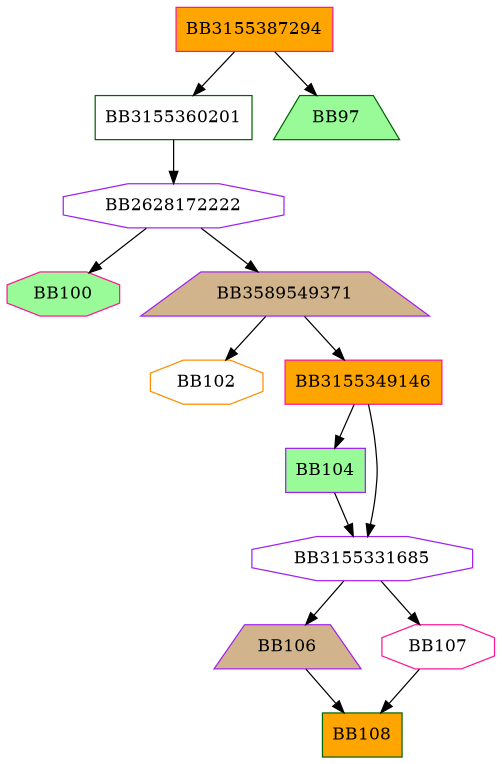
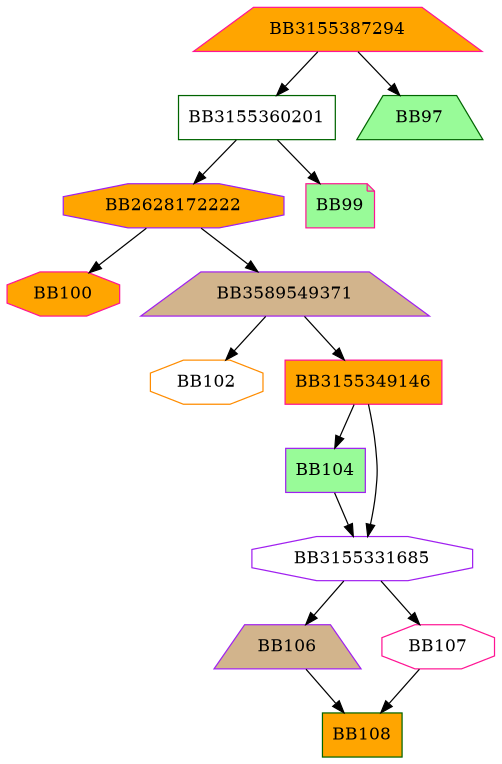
node "BB3155387294": shape box -> trapezium
node "BB2628172222": fillcolor white -> orange
node "BB99": added
node "BB100": fillcolor palegreen -> orange
